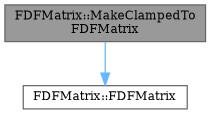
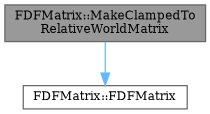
node "FDFMatrix::MakeClampedTo FDFMatrix": label "FDFMatrix::MakeClampedTo FDFMatrix" -> "FDFMatrix::MakeClampedTo RelativeWorldMatrix"
